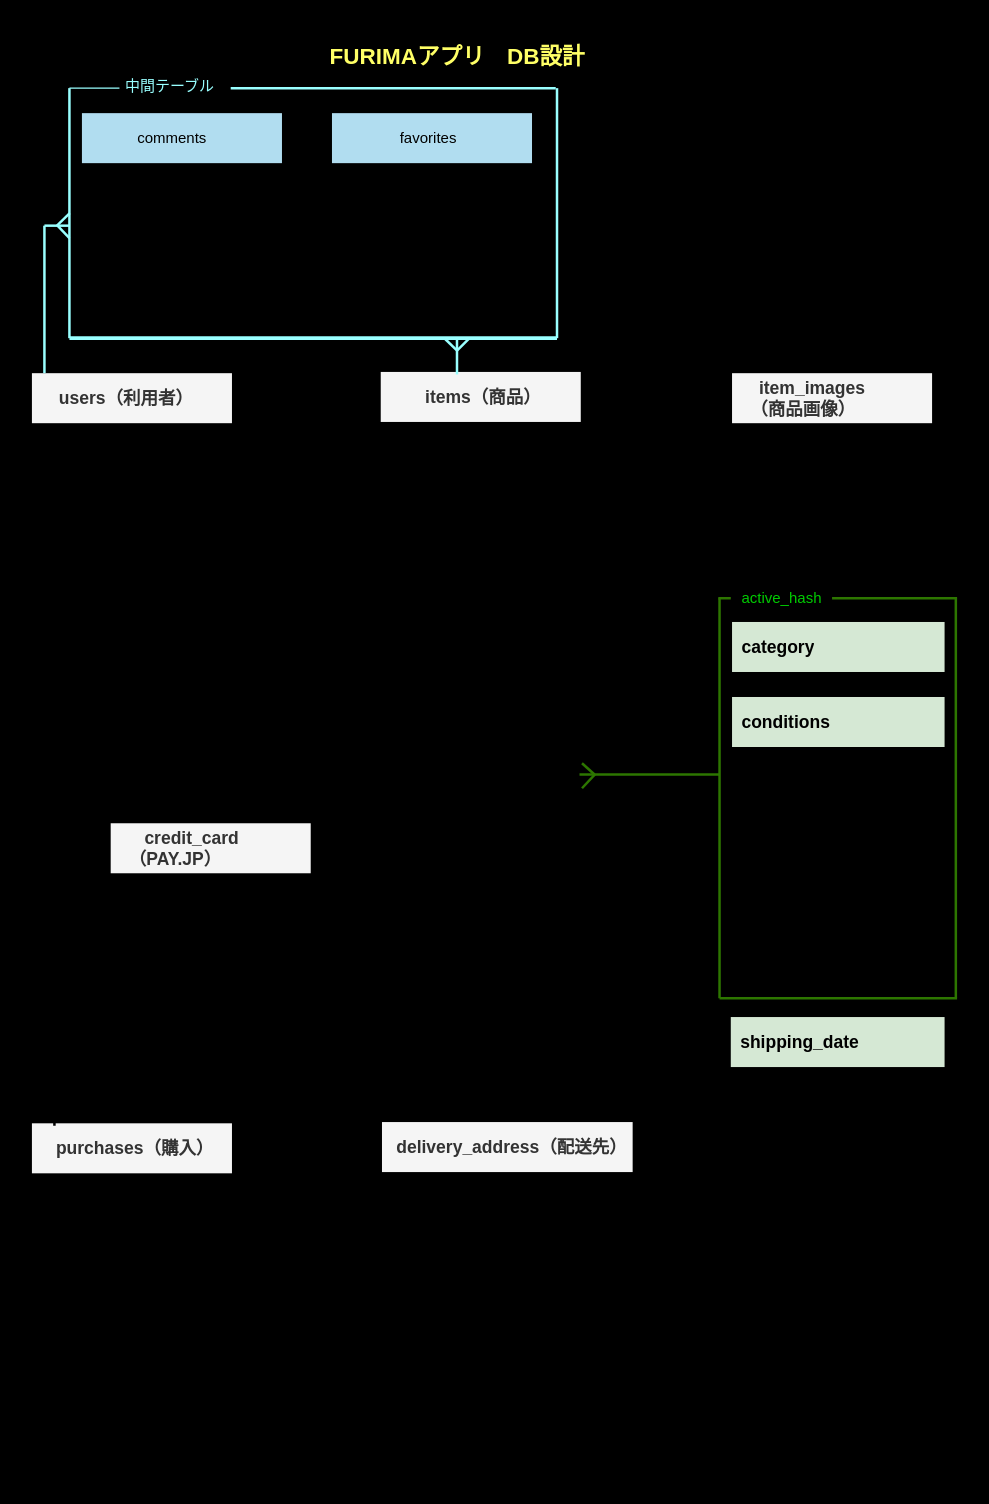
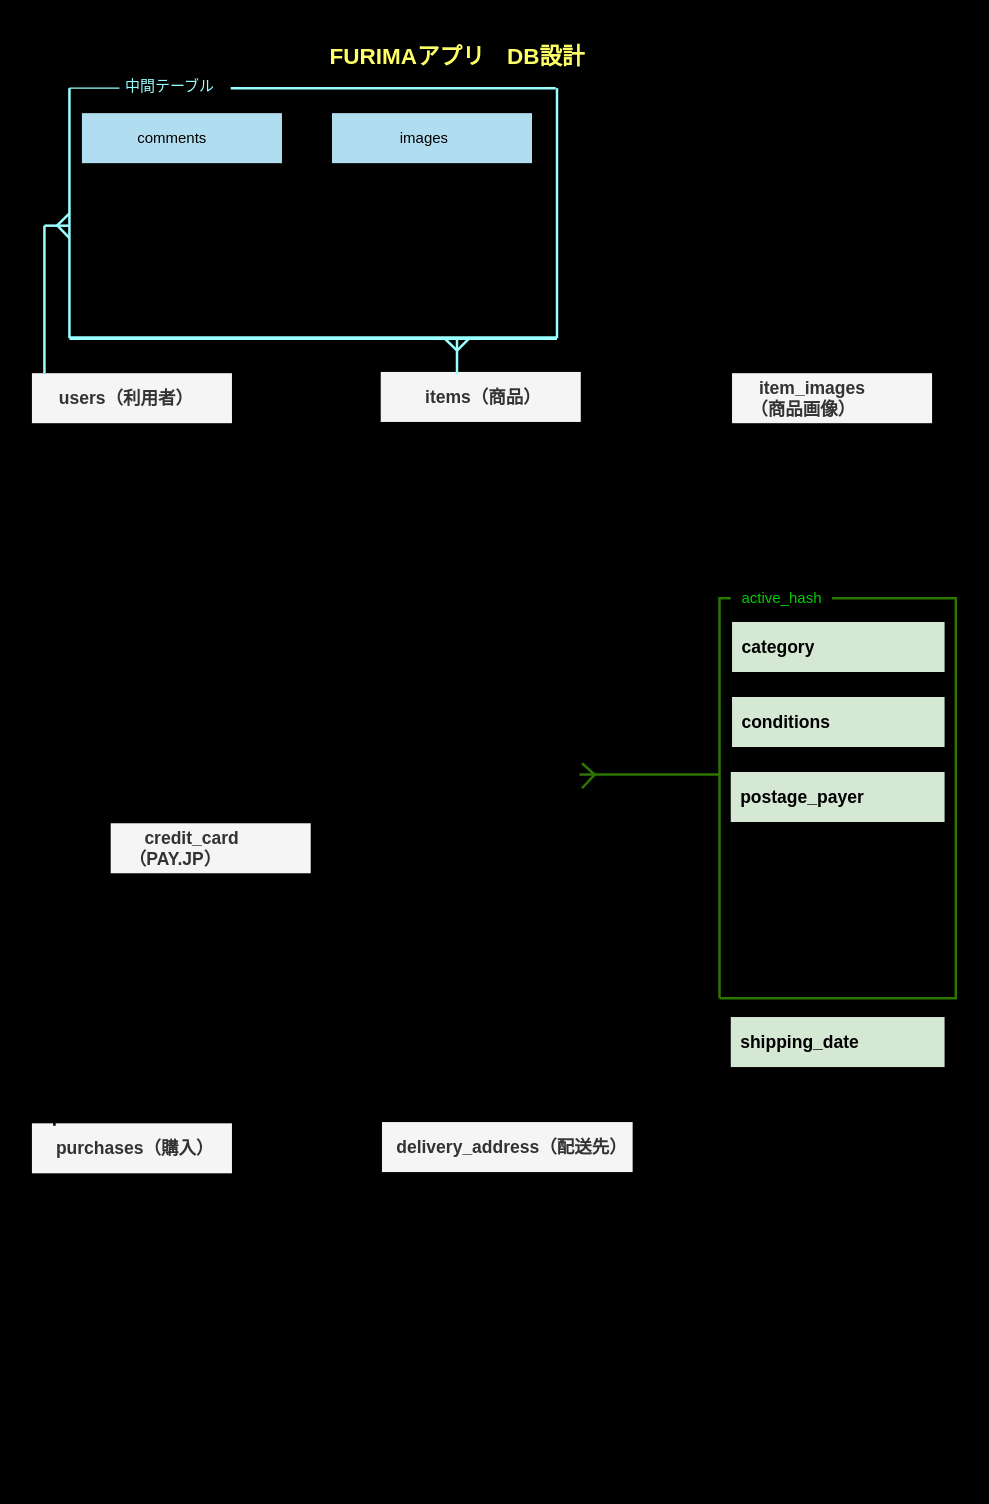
node "favorites": label "favorites" -> "images"
node "postage_payer": added
